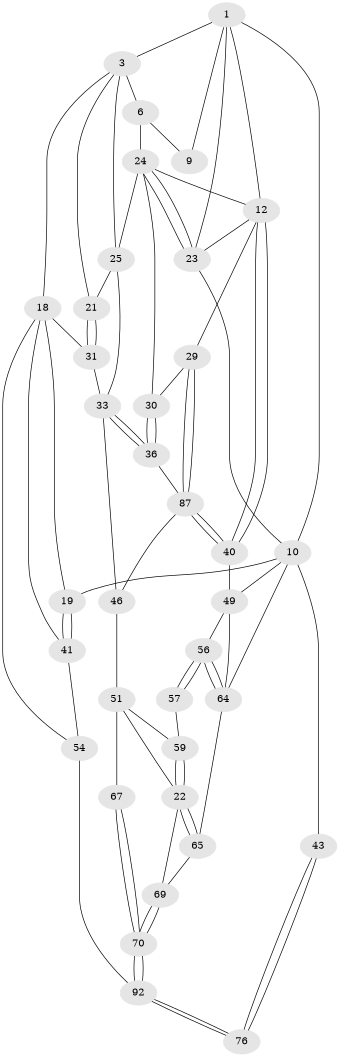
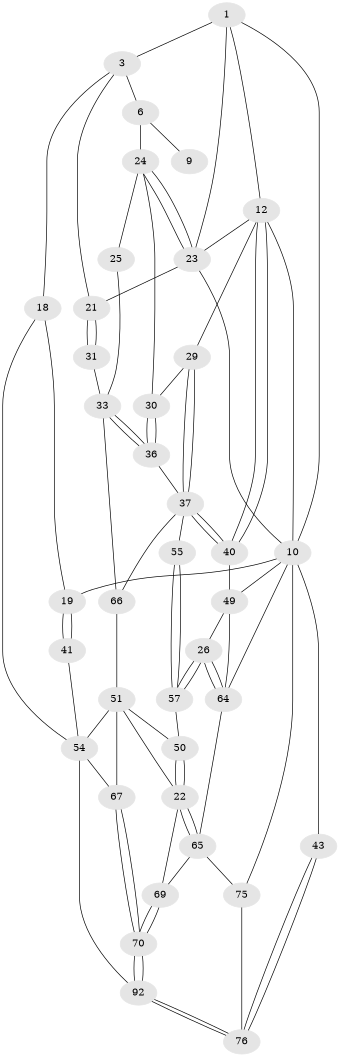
edge "1" -- "9": removed
edge "3" -- "25": removed
edge "24" -- "12": now "10" -- "12"
edge "25" -- "21": now "23" -- "21"
edge "18" -- "31": removed
edge "18" -- "41": removed
node "87": label "87" -> "37"
node "55": added
node "46": label "46" -> "66"
node "56": label "56" -> "26"
edge "51" -- "54": added
node "59": label "59" -> "50"
edge "54" -- "67": added
node "75": added
